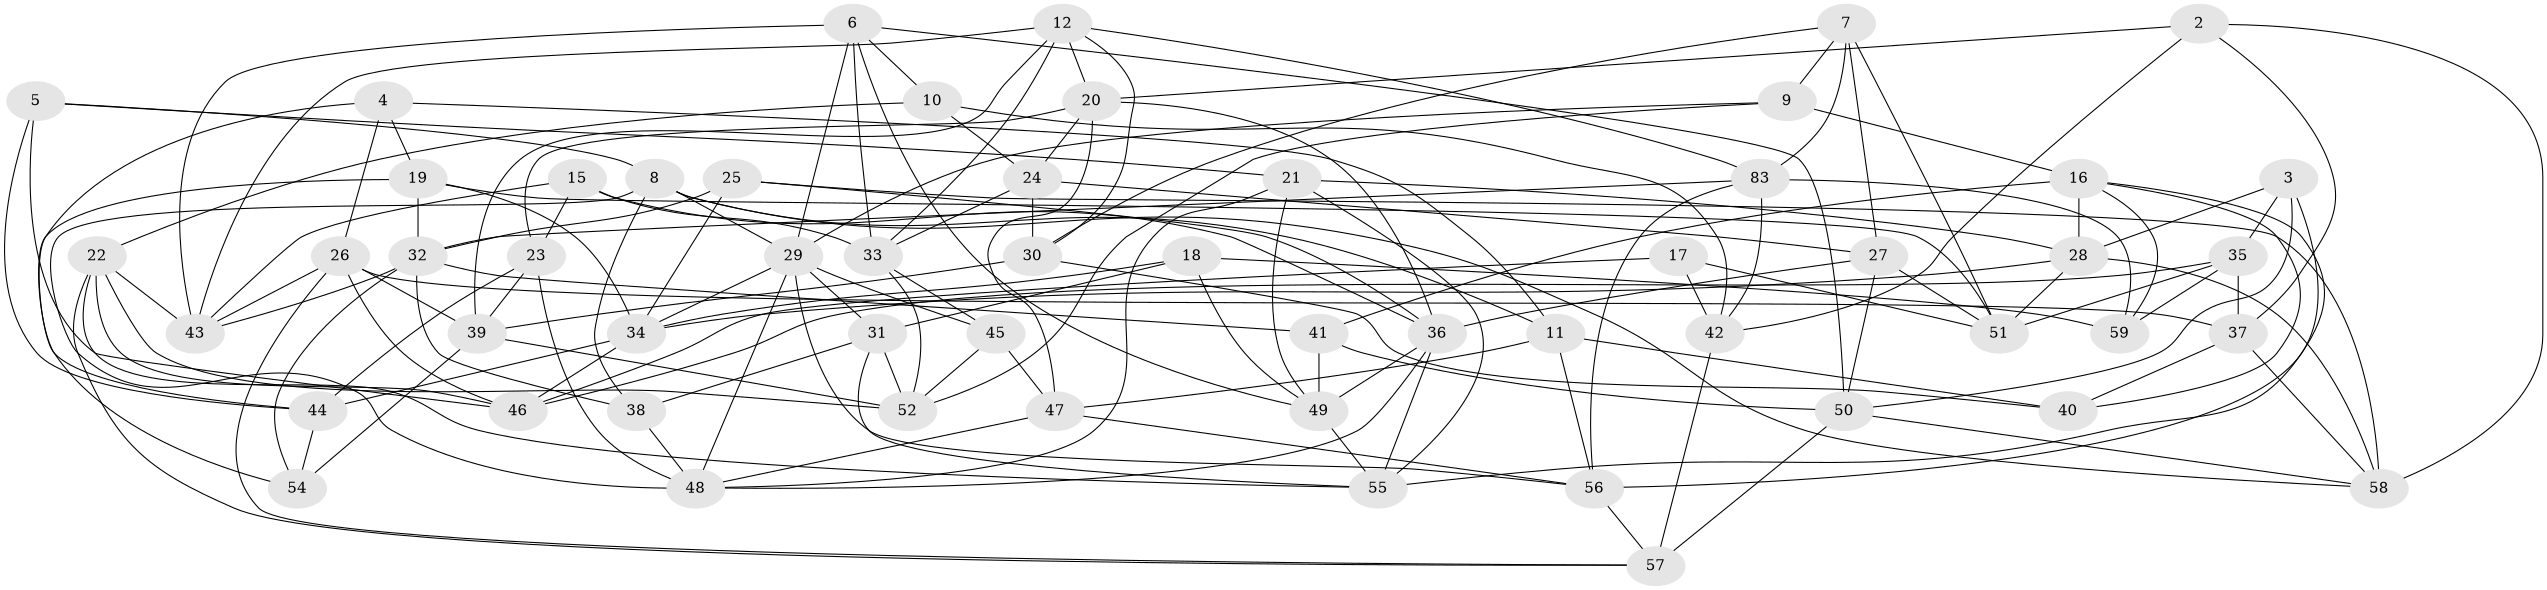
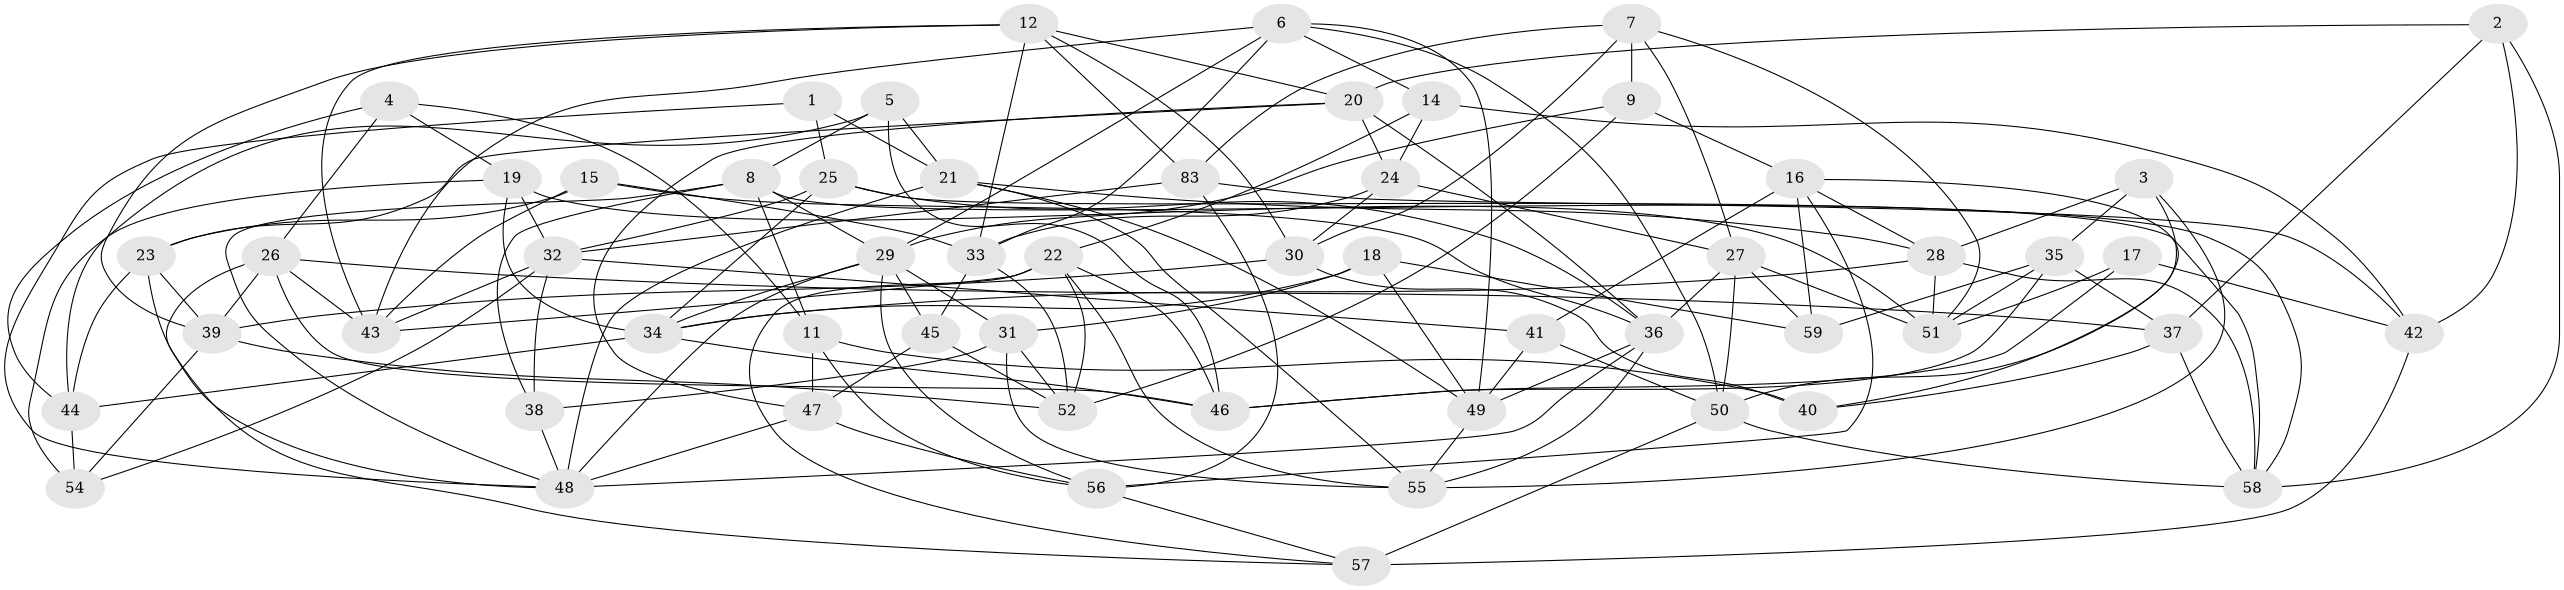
node "1": added
node "10": label "10" -> "14"
edge "83" -- "59": now "27" -- "59"
